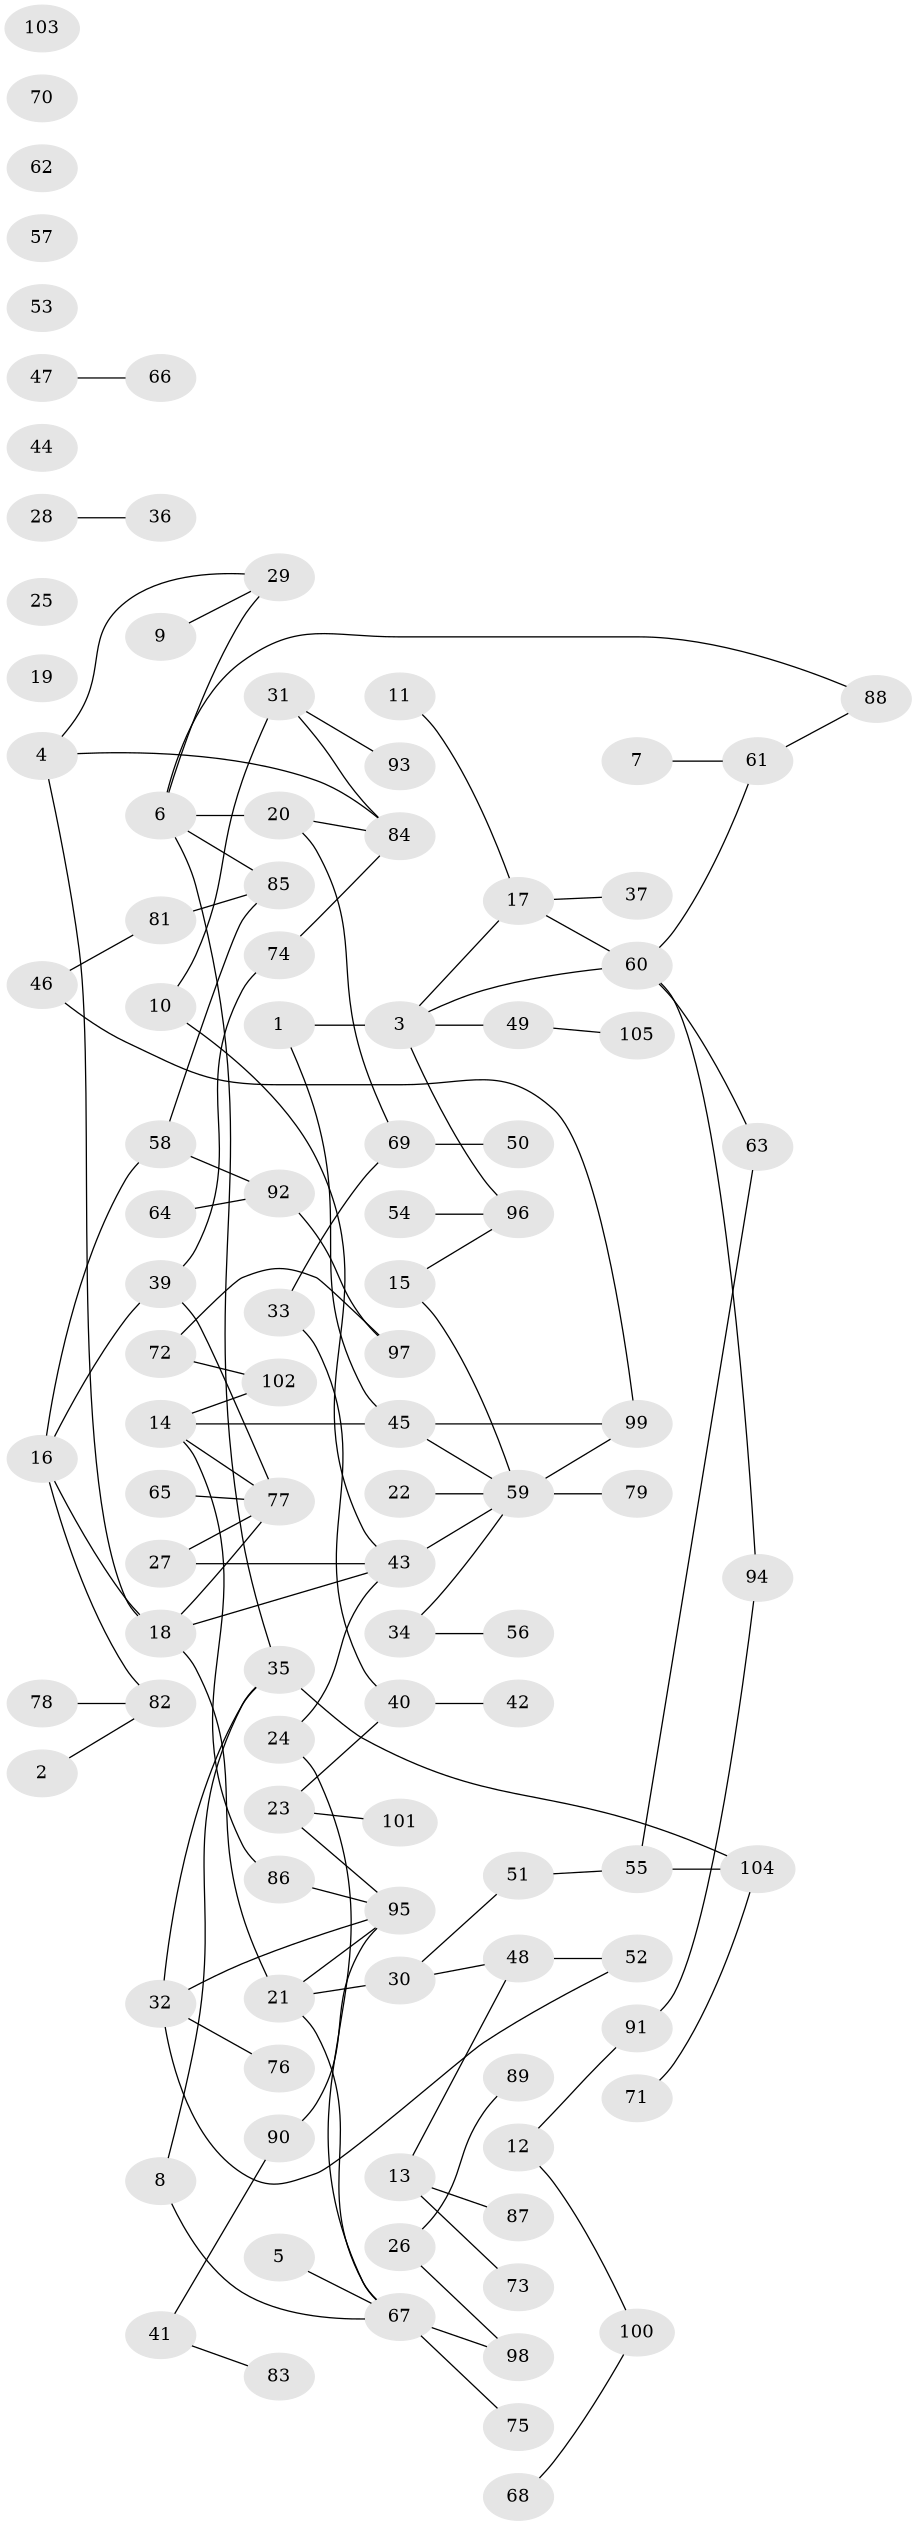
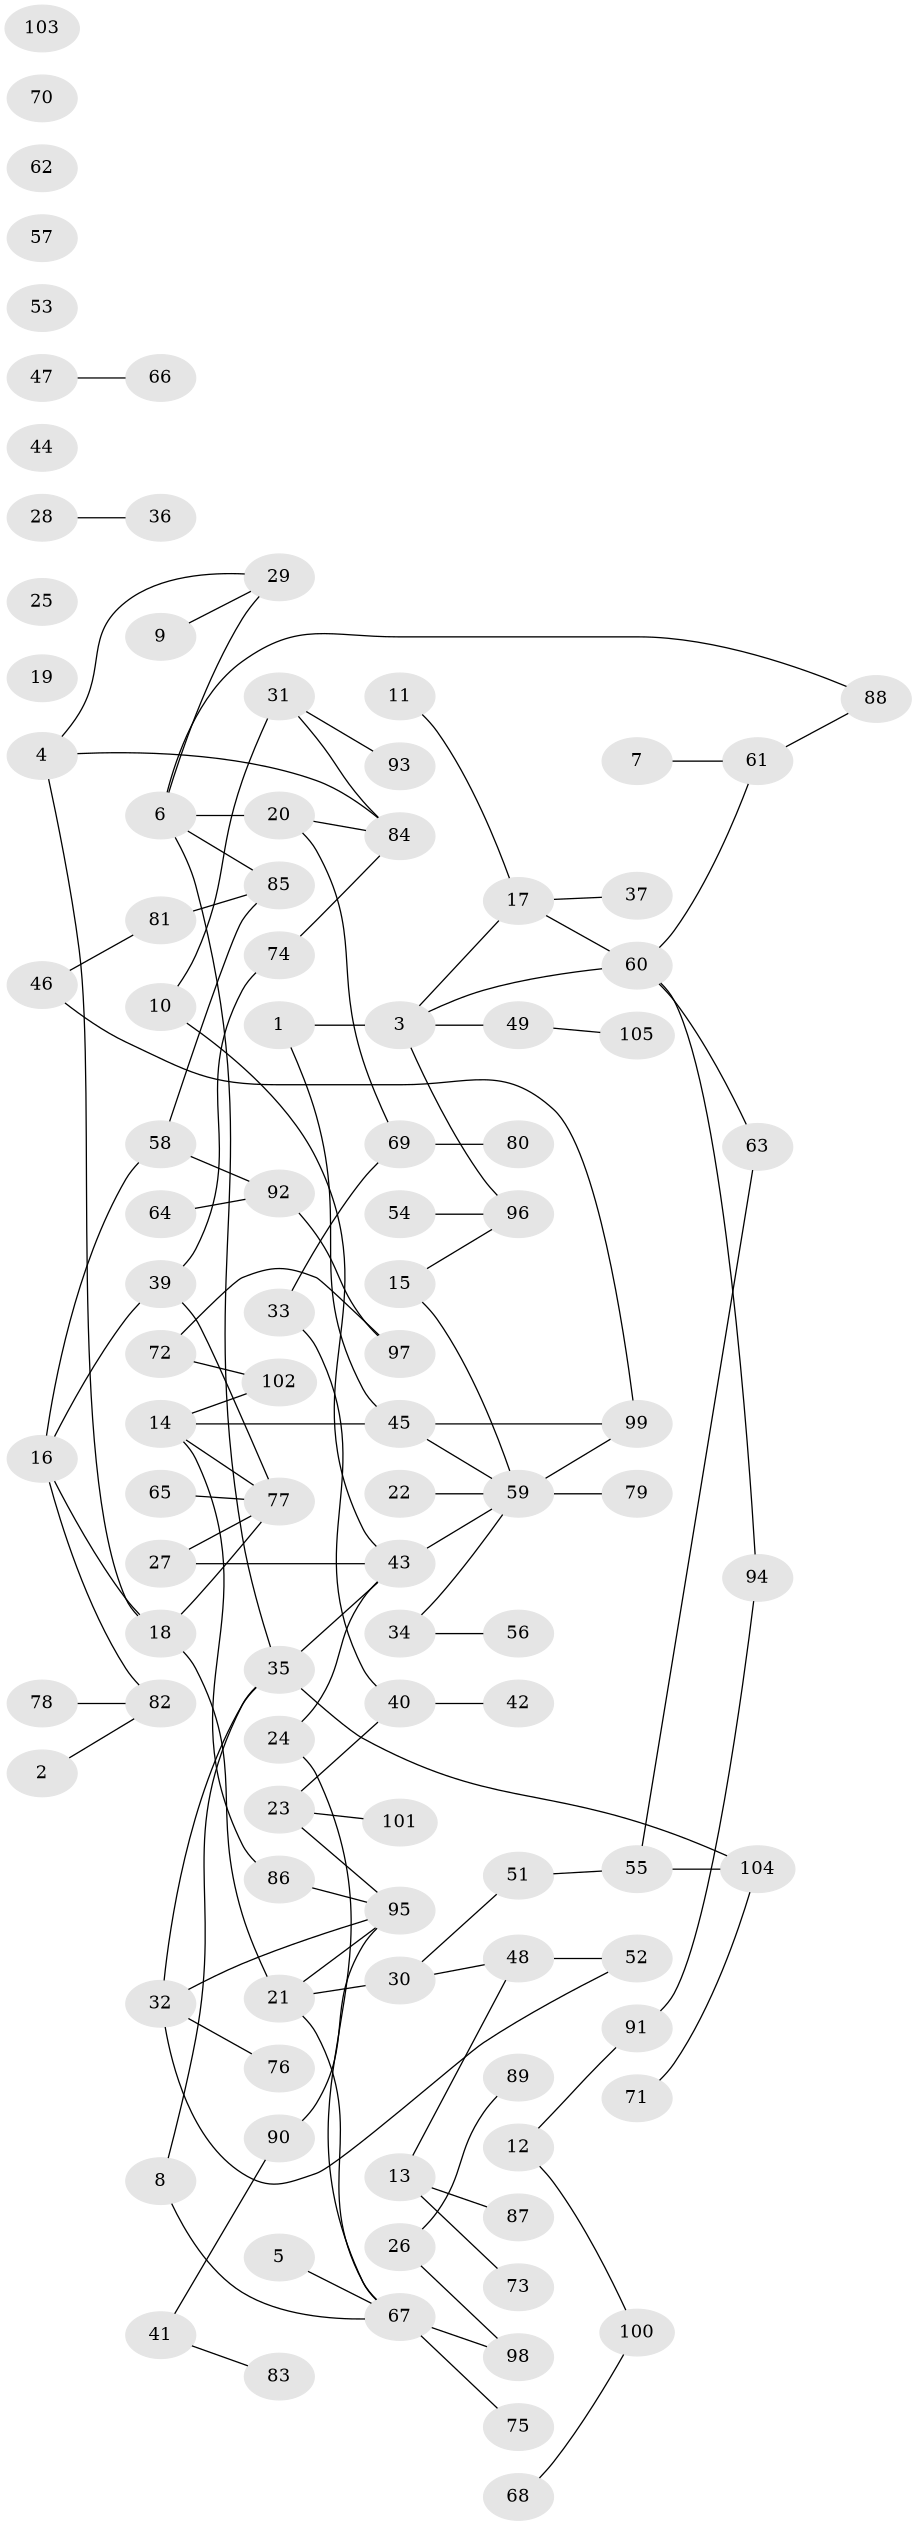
node "50": label "50" -> "80"
edge "43" -- "18": now "43" -- "35"
